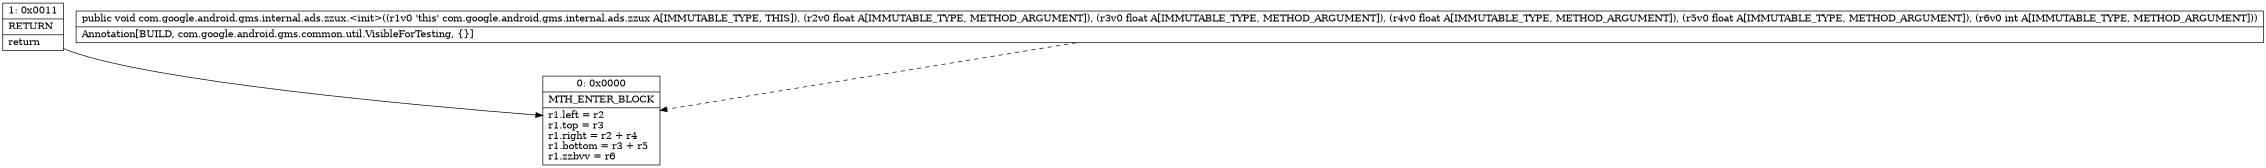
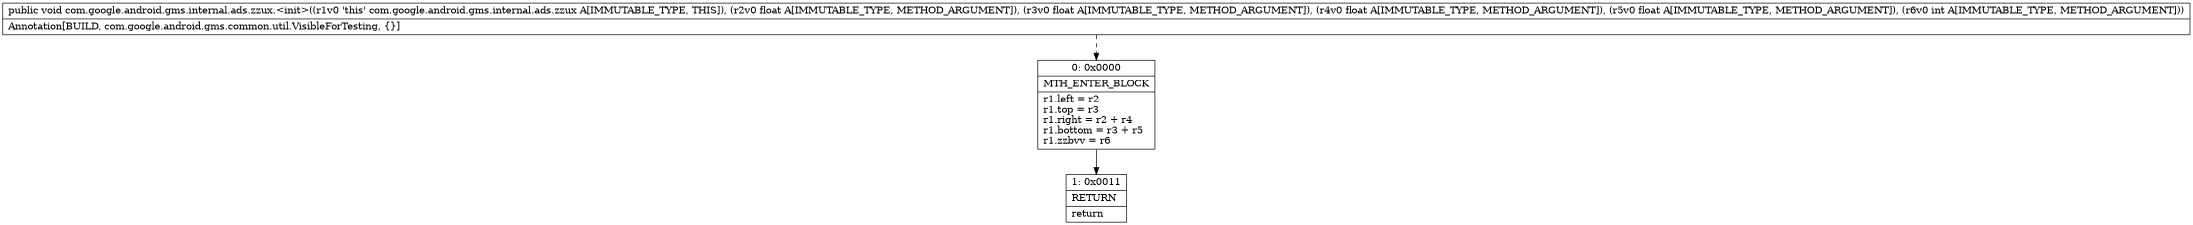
edge "1: 0x0011" -> "0: 0x0000": reversed
